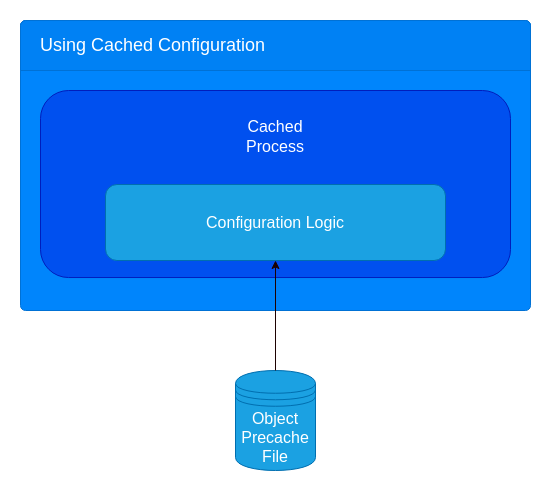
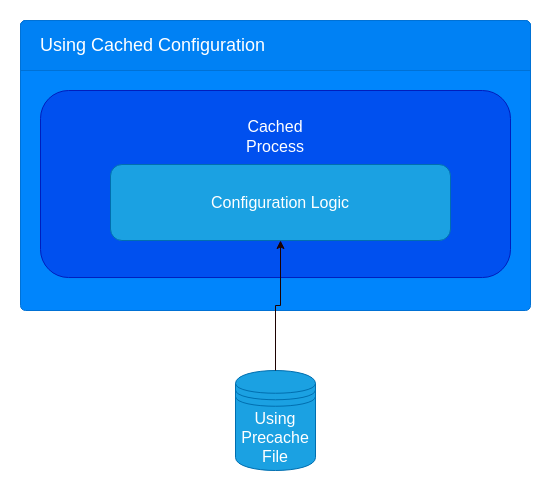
node "Configuration Logic": moved (276, 223) -> (281, 203)
node "Object Precache File": label "Object Precache File" -> "Using Precache File"
